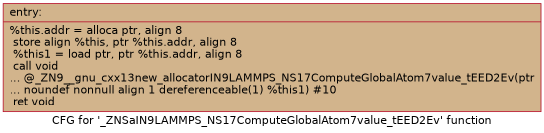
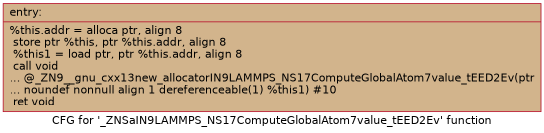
node "entry:": text "store align %this, ptr %this.addr, align 8" -> "store ptr %this, ptr %this.addr, align 8"
